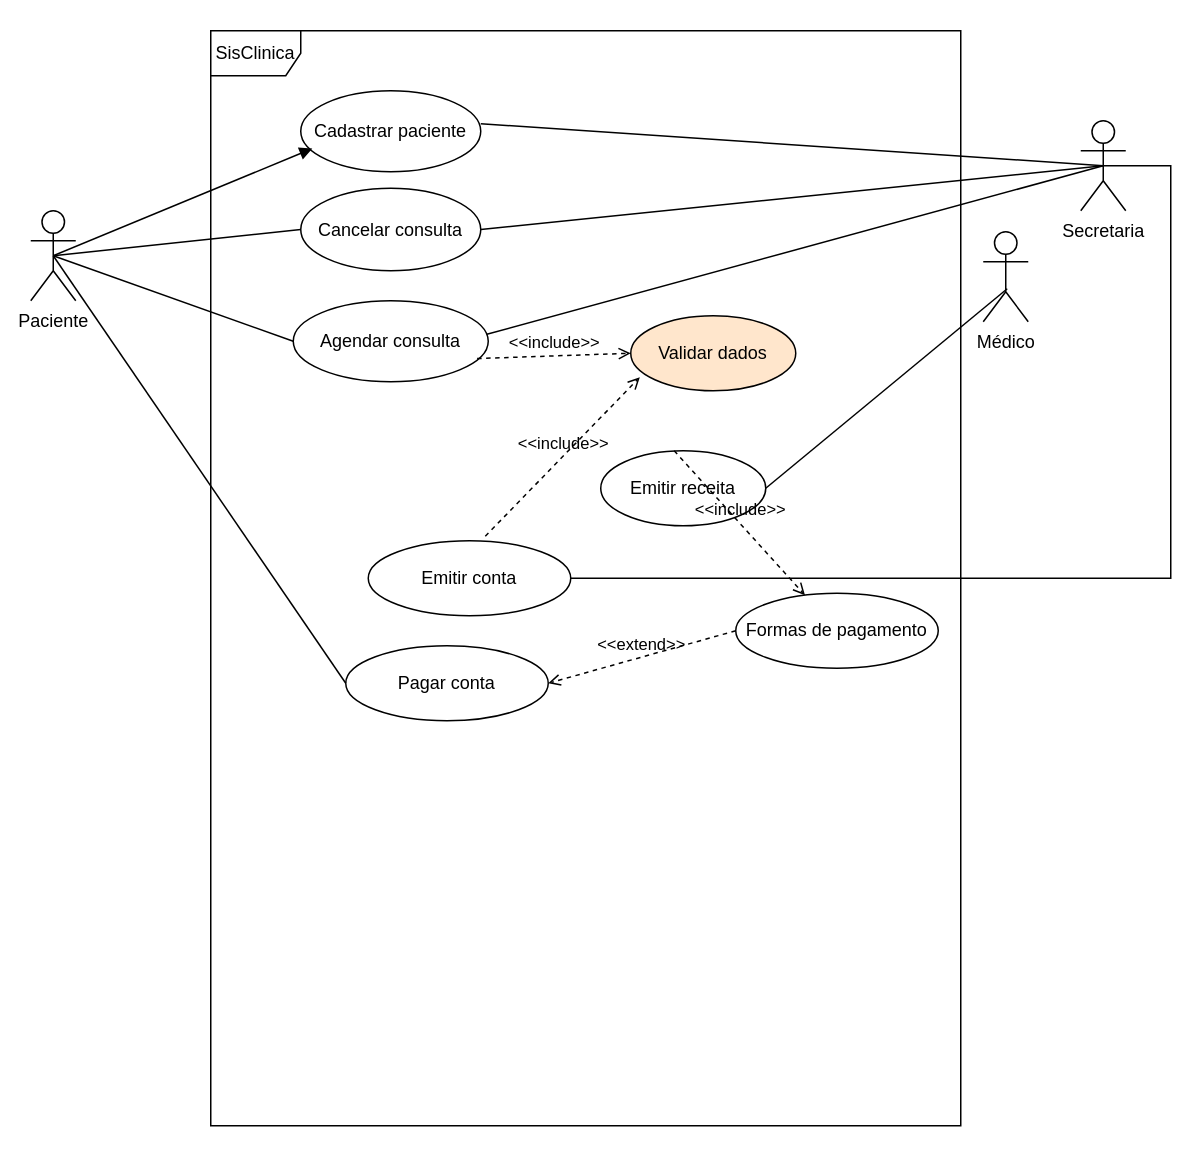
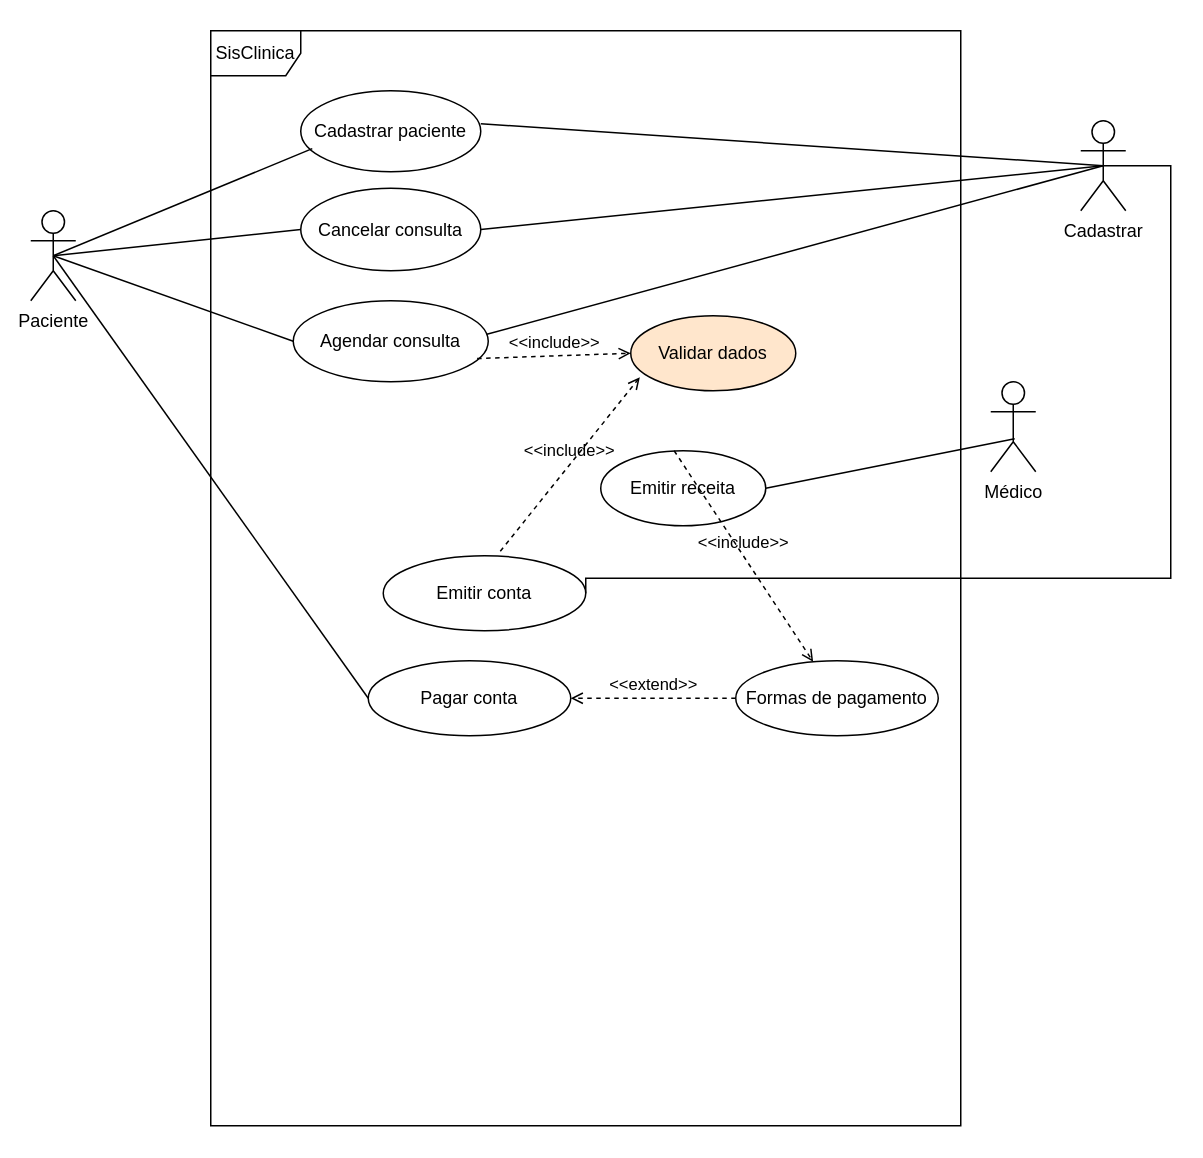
edge "Paciente" -> "Cadastrar paciente": arrowhead block -> none
node "Secretaria": label "Secretaria" -> "Cadastrar"
node "Médico": moved (1006, 277) -> (1013, 427)
node "Emitir conta": moved (470, 578) -> (485, 593)
node "Formas de pagamento": moved (837, 631) -> (837, 698)
node "Pagar conta": moved (447, 683) -> (470, 698)
